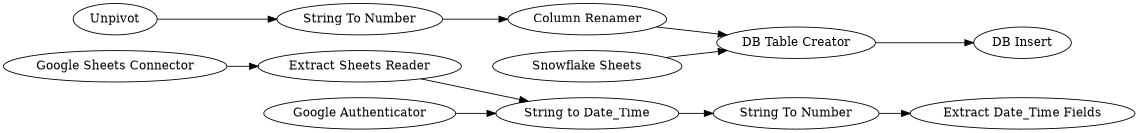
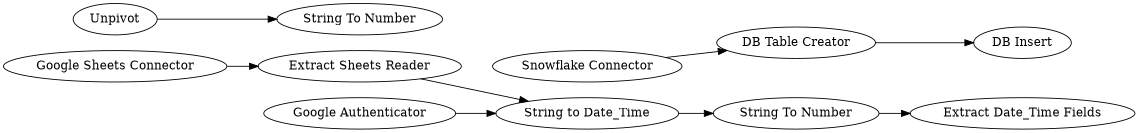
node "Column Renamer": removed
node "Snowflake Sheets": label "Snowflake Sheets" -> "Snowflake Connector"
